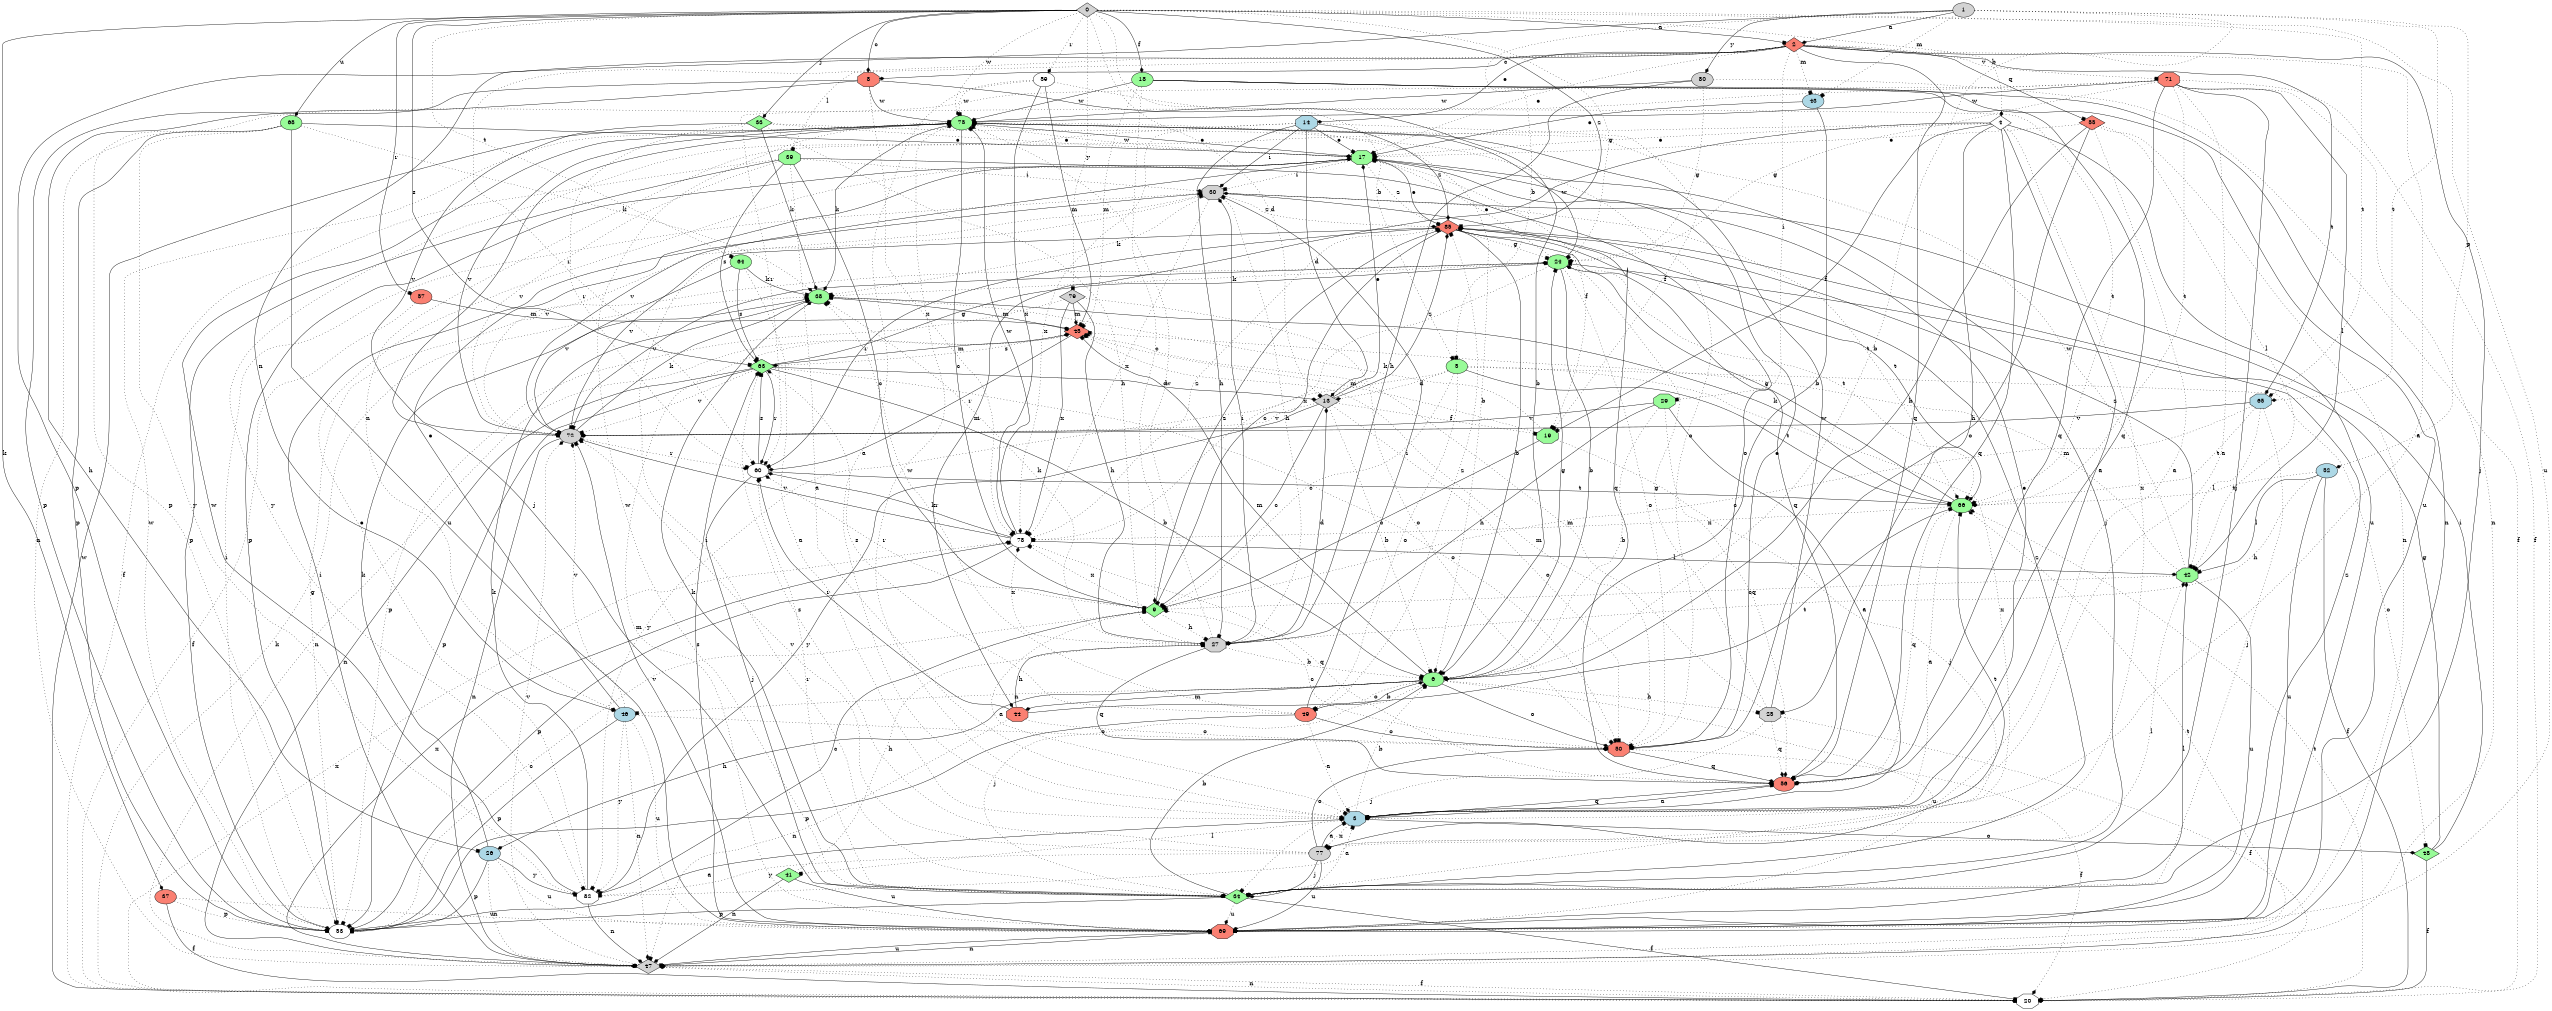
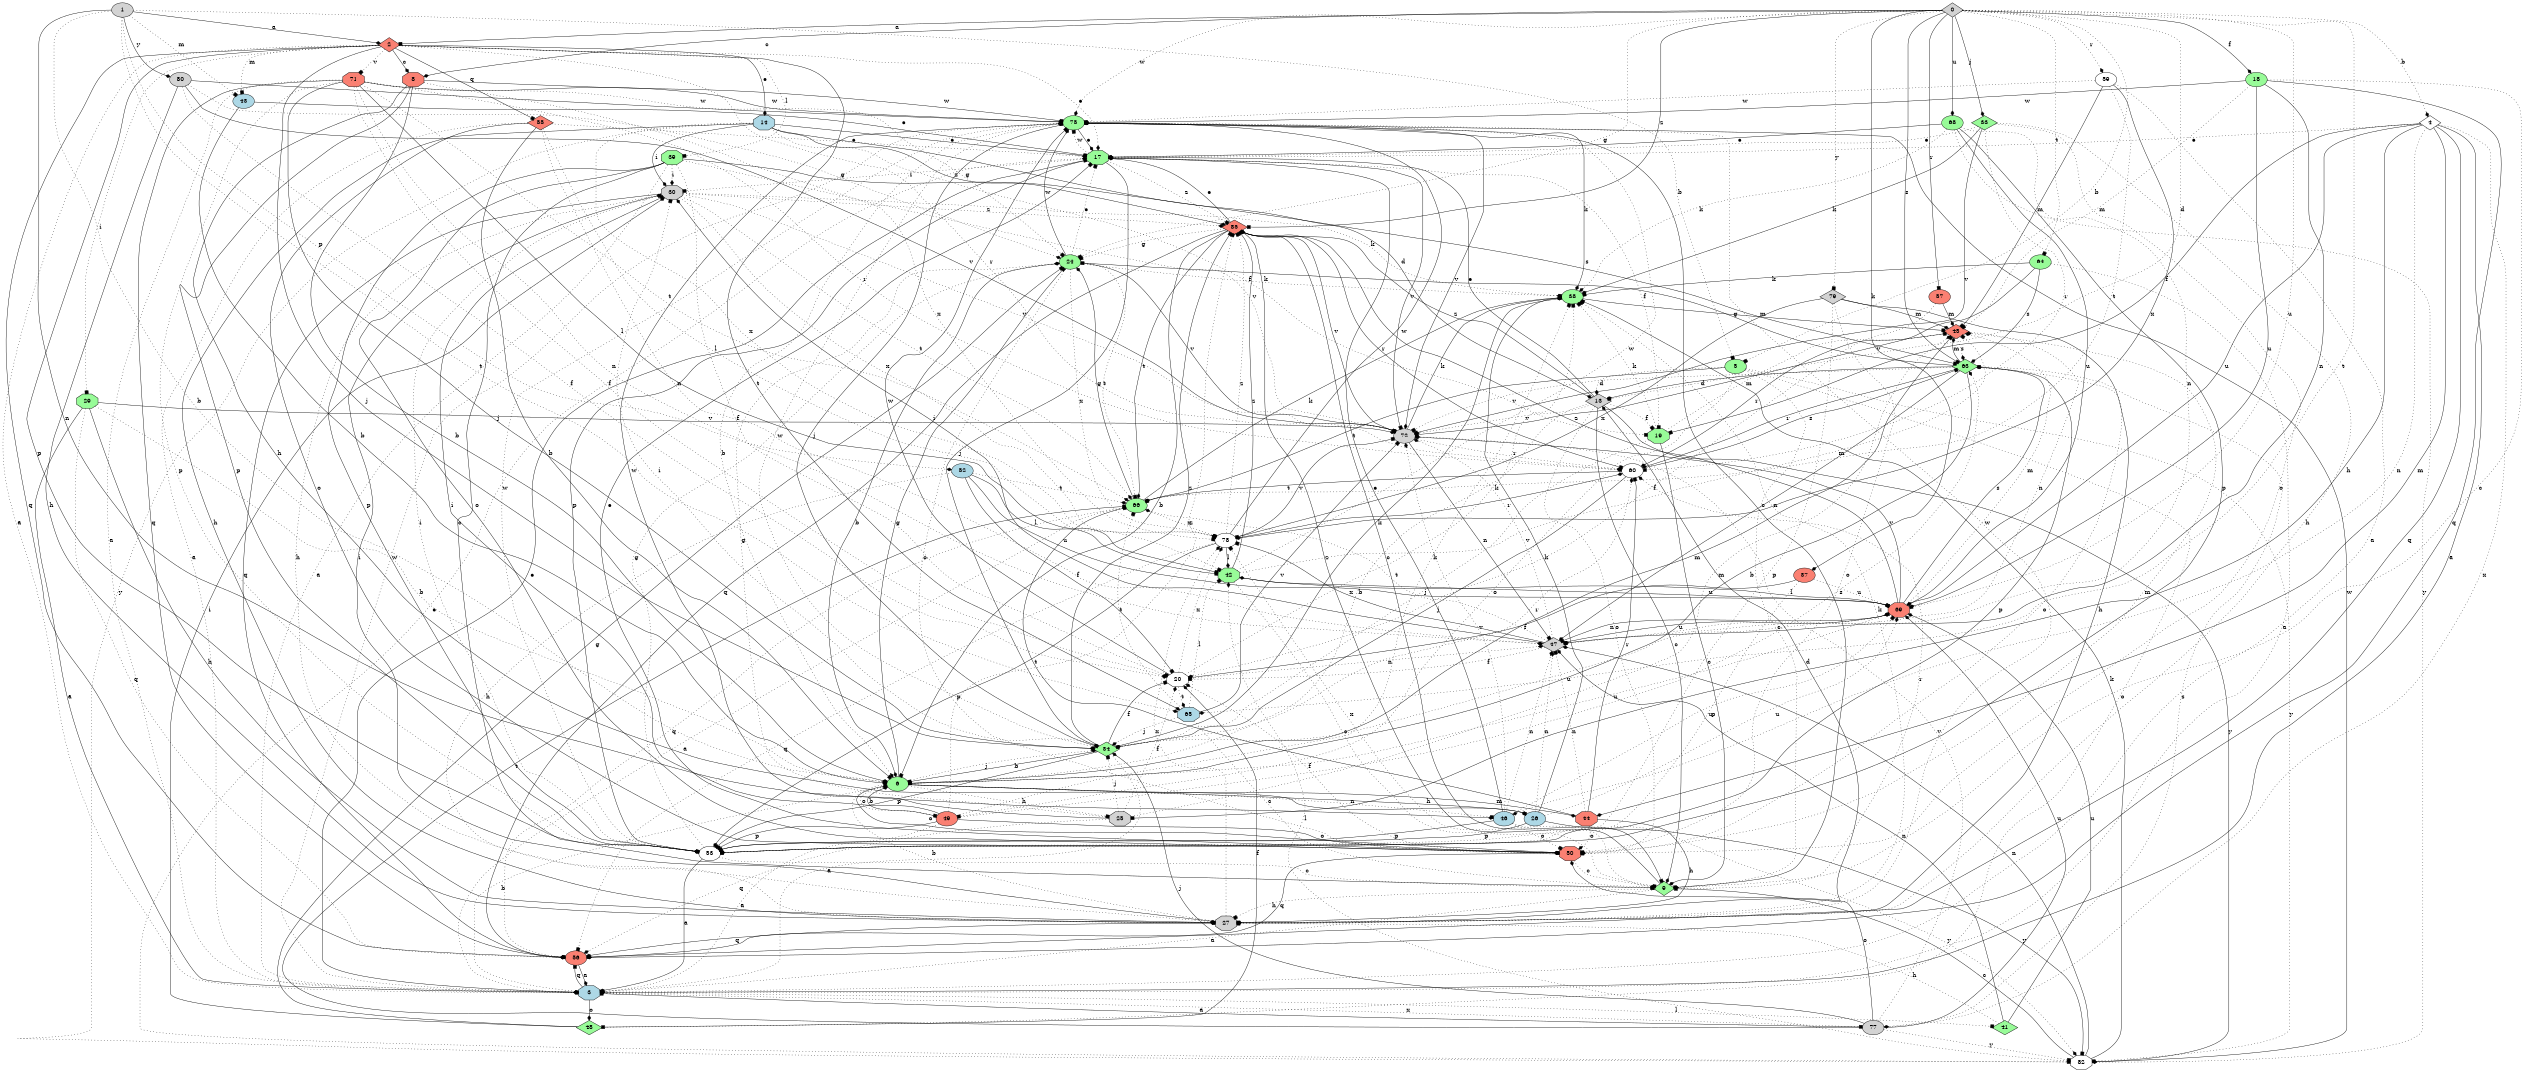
edge "80" -> "72": added, label "v"
edge "55" -> "6": arrowhead diamond -> box
edge "5" -> "77": removed, label "x"
edge "20" -> "66": now "20" -> "65"
